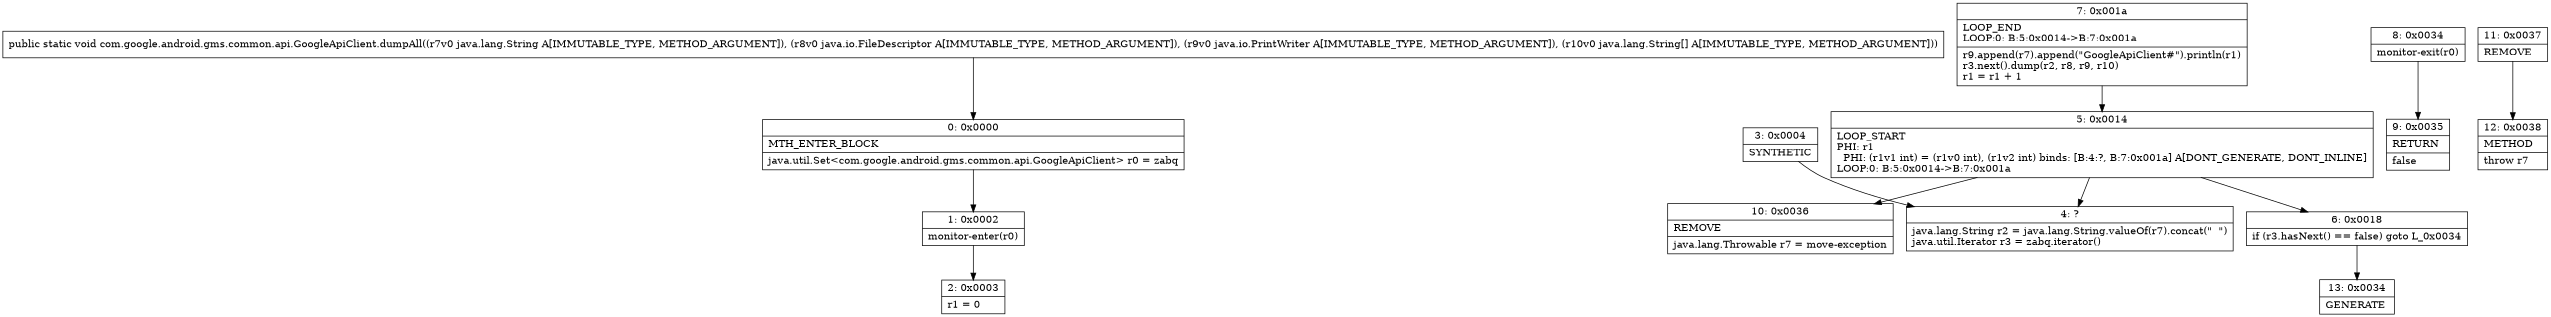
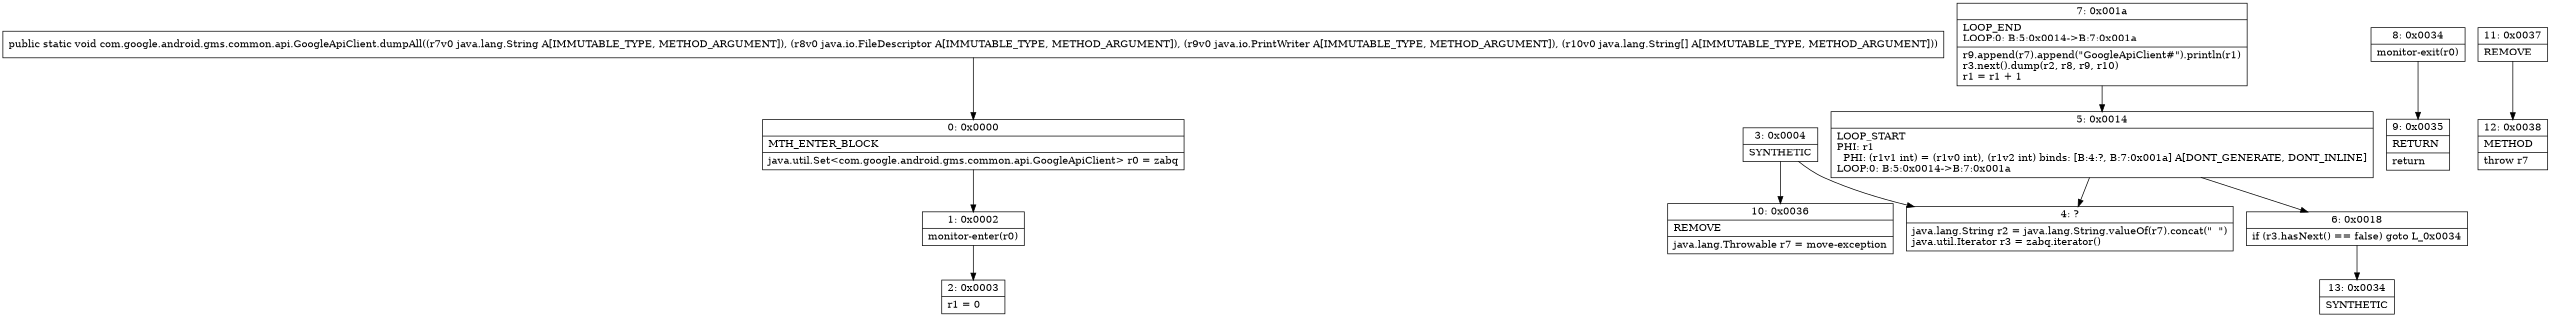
node "9: 0x0035": text "false" -> "return"
edge "5: 0x0014" -> "10: 0x0036": now "3: 0x0004" -> "10: 0x0036"
node "13: 0x0034": text "GENERATE" -> "SYNTHETIC"
